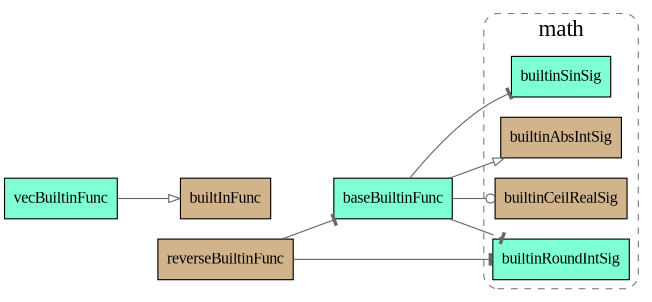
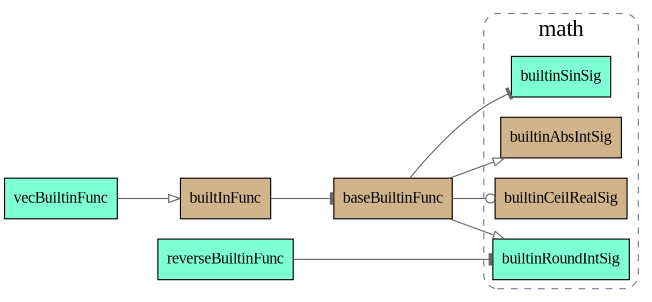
node "baseBuiltinFunc": fillcolor aquamarine -> tan
edge "baseBuiltinFunc" -> "builtinRoundIntSig": arrowhead tee -> onormal
edge "reverseBuiltinFunc" -> "baseBuiltinFunc": now "builtInFunc" -> "baseBuiltinFunc"
node "reverseBuiltinFunc": fillcolor tan -> aquamarine
